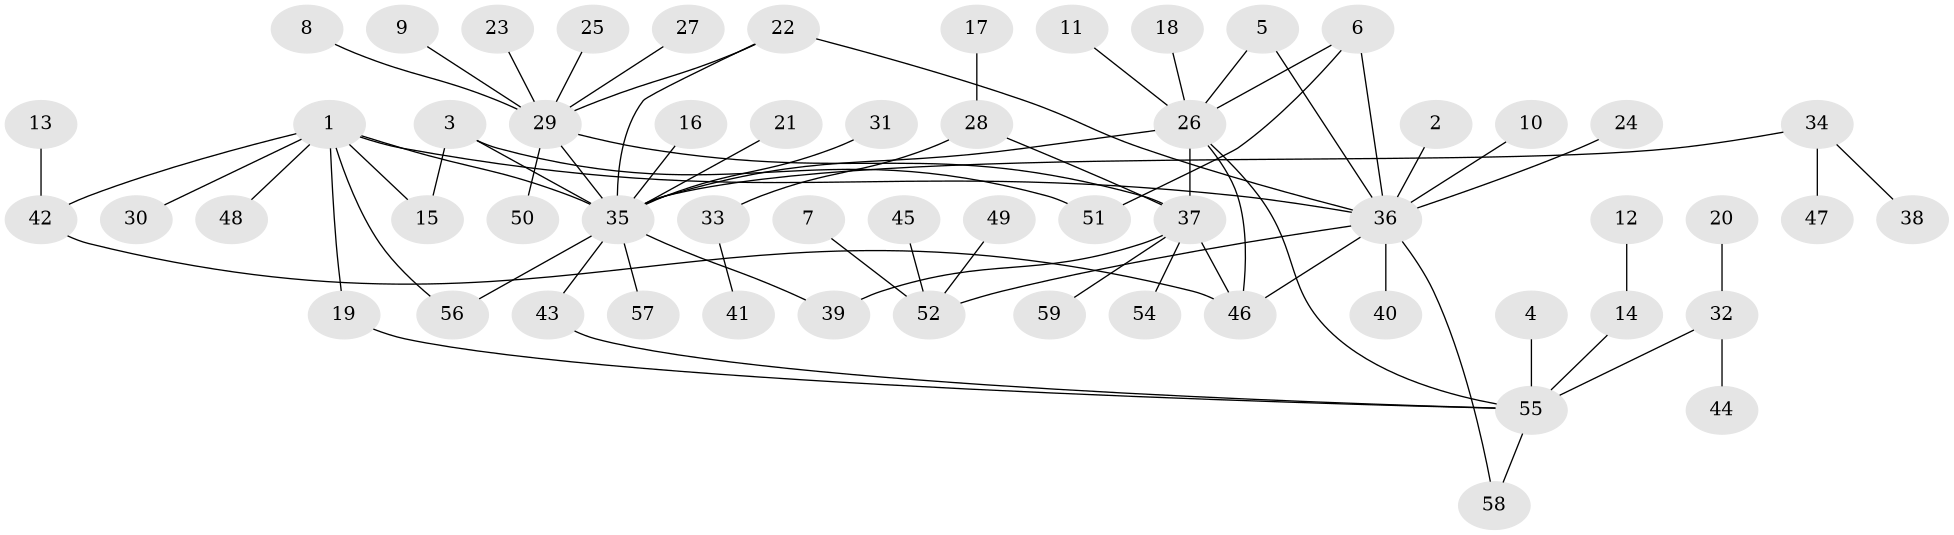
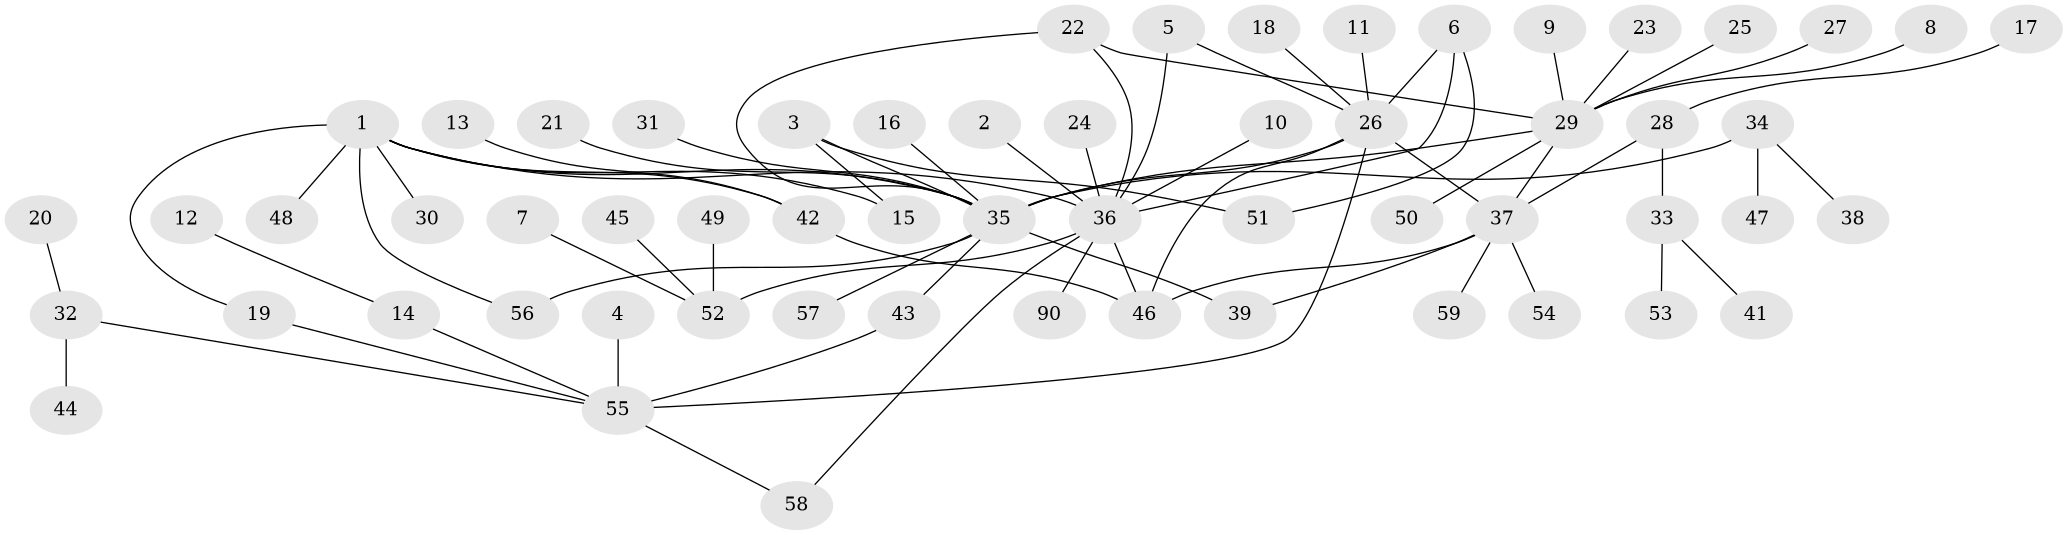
node "40": label "40" -> "90"
node "53": added
